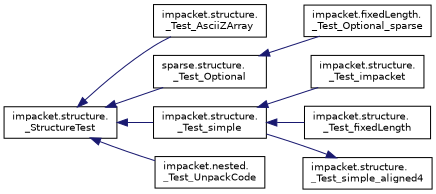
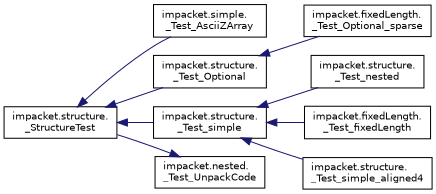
node "impacket.structure. _Test_AsciiZArray": label "impacket.structure. _Test_AsciiZArray" -> "impacket.simple. _Test_AsciiZArray"
node "sparse.structure. _Test_Optional": label "sparse.structure. _Test_Optional" -> "impacket.structure. _Test_Optional"
node "impacket.structure. _Test_impacket": label "impacket.structure. _Test_impacket" -> "impacket.structure. _Test_nested"
node "impacket.structure. _Test_fixedLength": label "impacket.structure. _Test_fixedLength" -> "impacket.fixedLength. _Test_fixedLength"
edge "impacket.structure. _Test_simple" -> "impacket.structure. _Test_simple_aligned4": reversed
edge "impacket.nested. _Test_UnpackCode" -> "impacket.structure. _StructureTest": reversed
